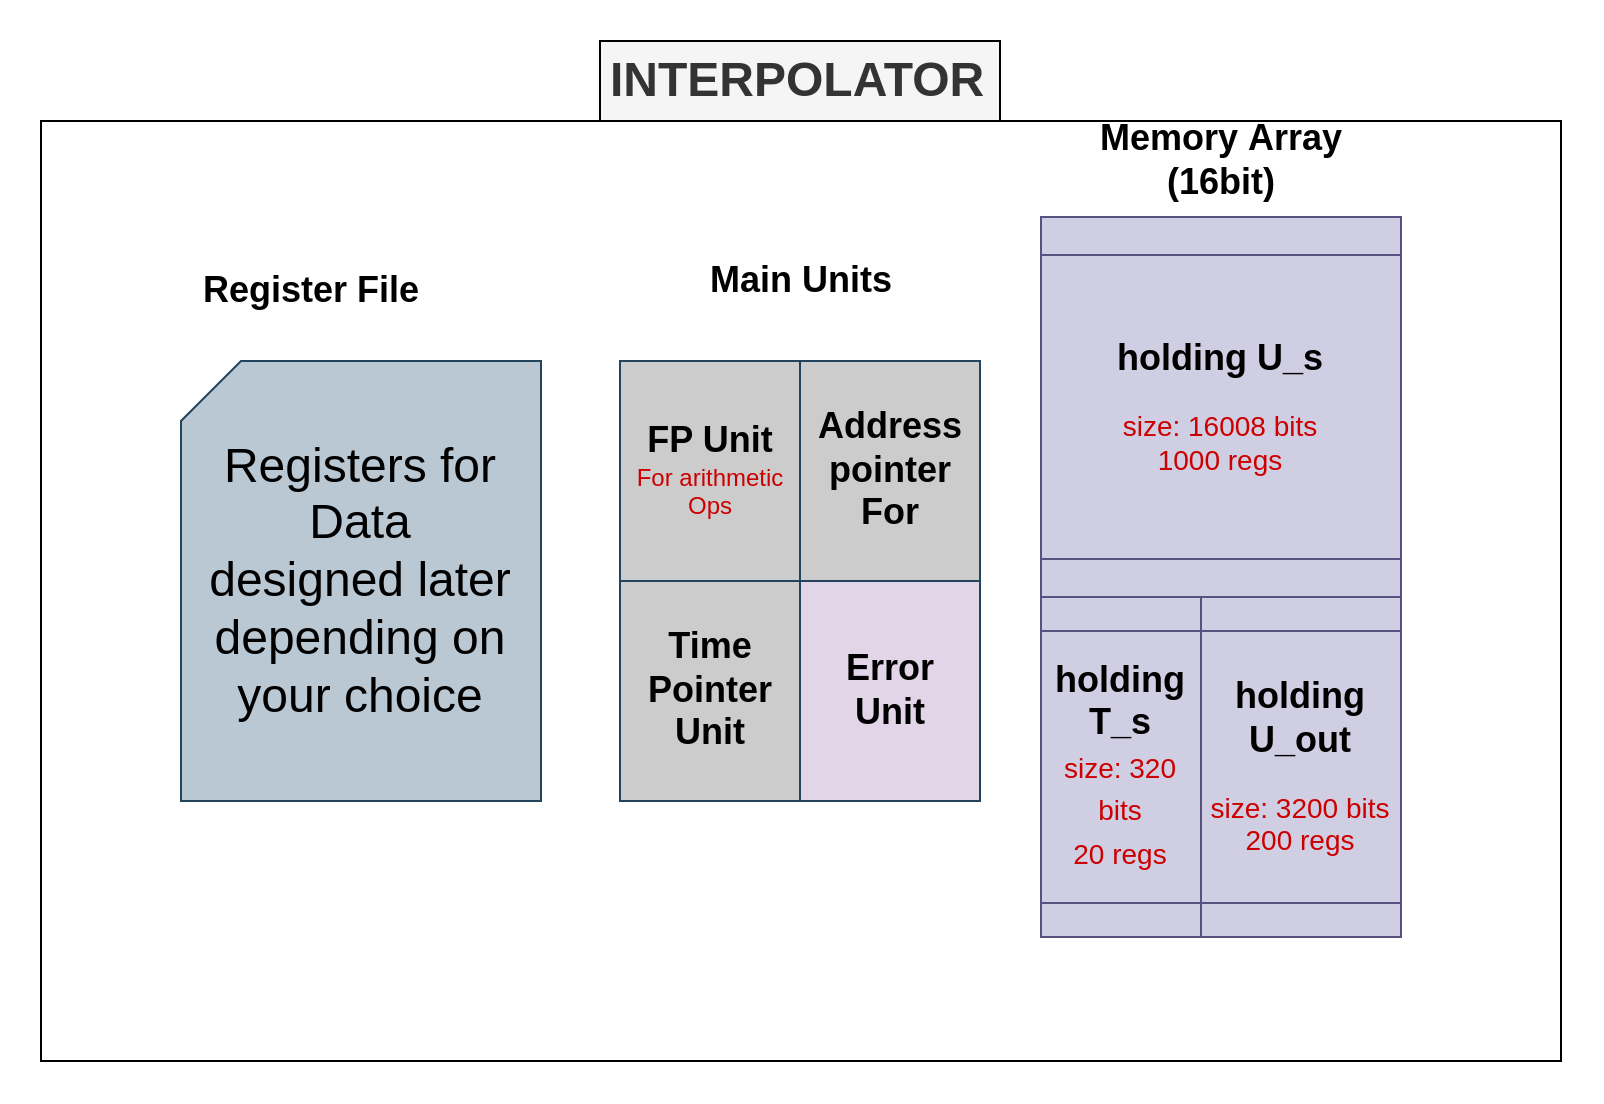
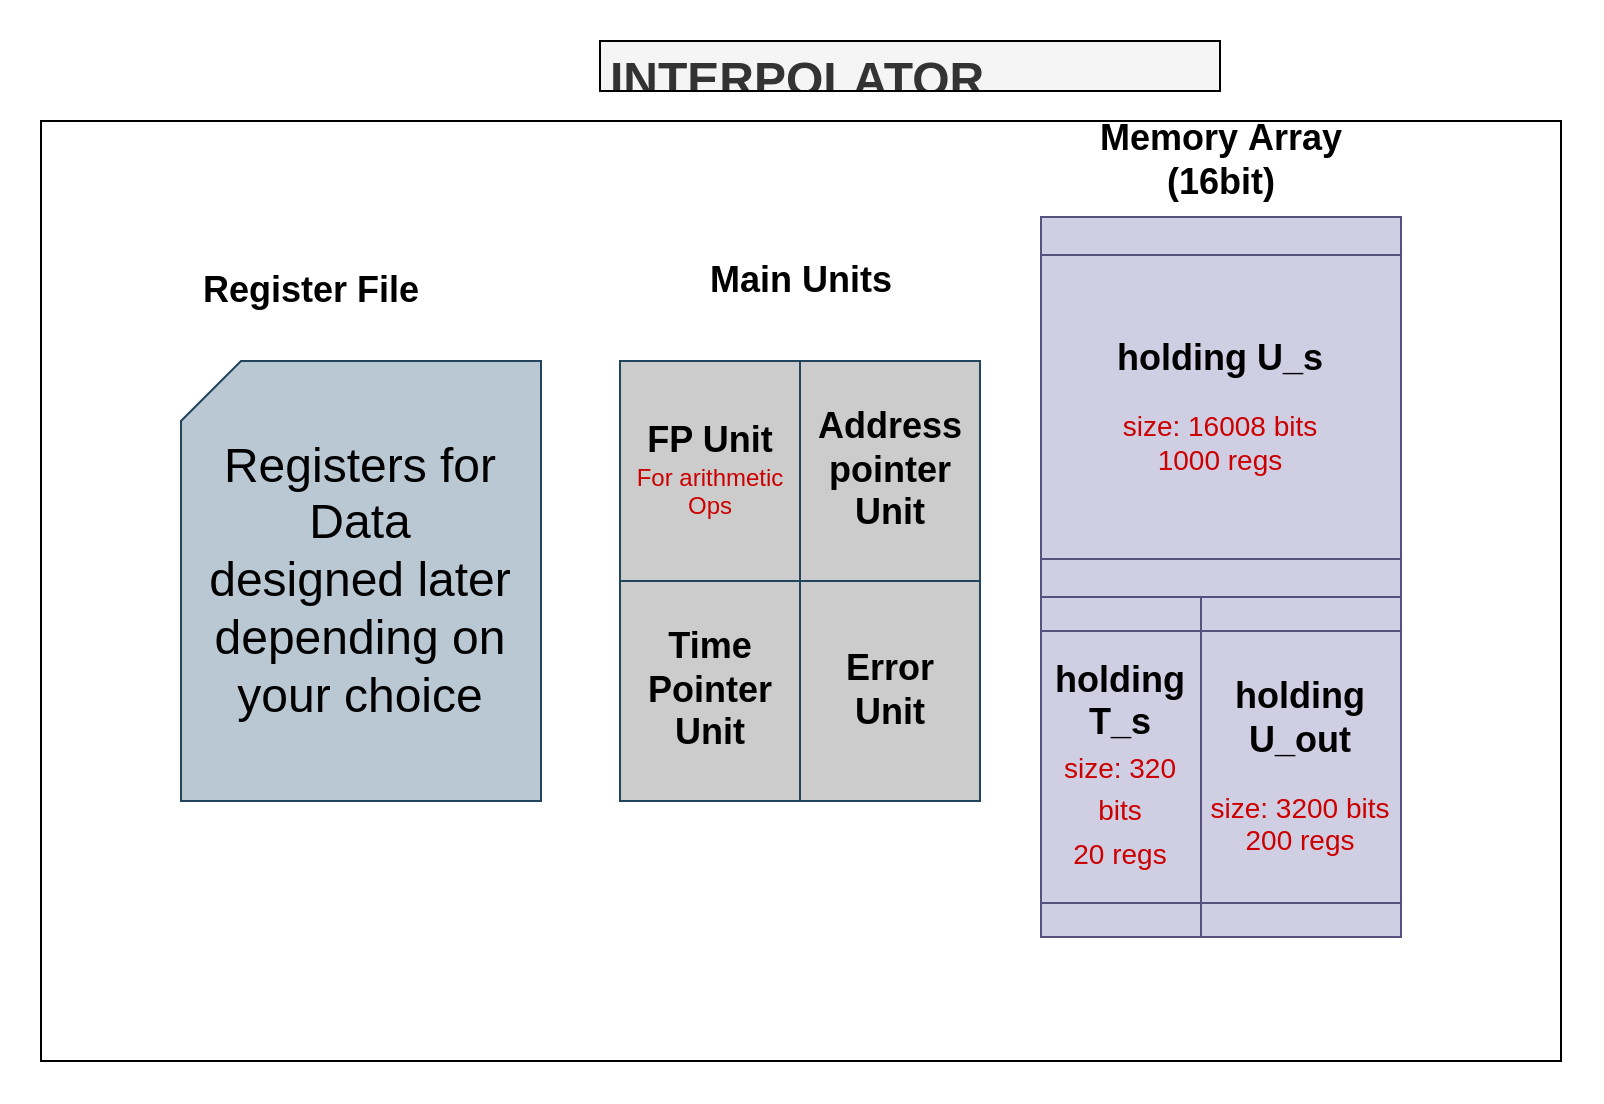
node "INTERPOLATOR": size 400x80 -> 620x50
node "AddresspointerFor": label "AddresspointerFor" -> "AddresspointerUnit"
node "ErrorUnit": fillcolor #e1d5e7 -> #cccccc
